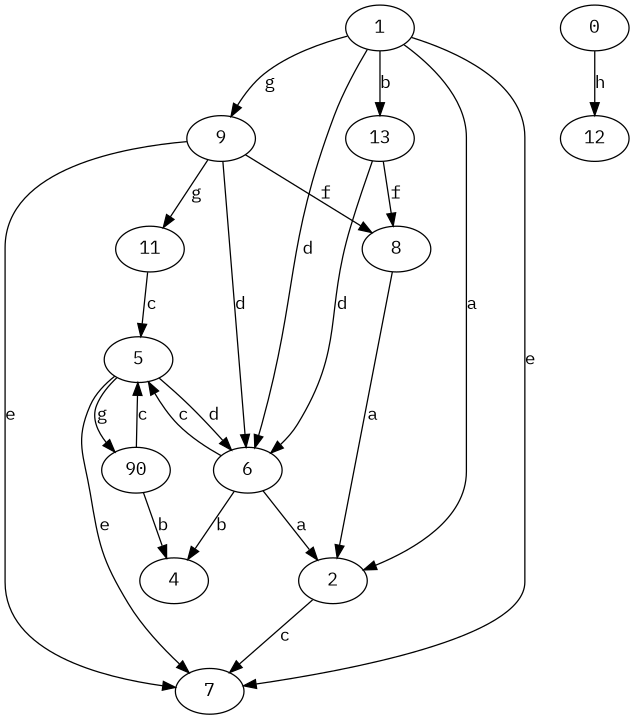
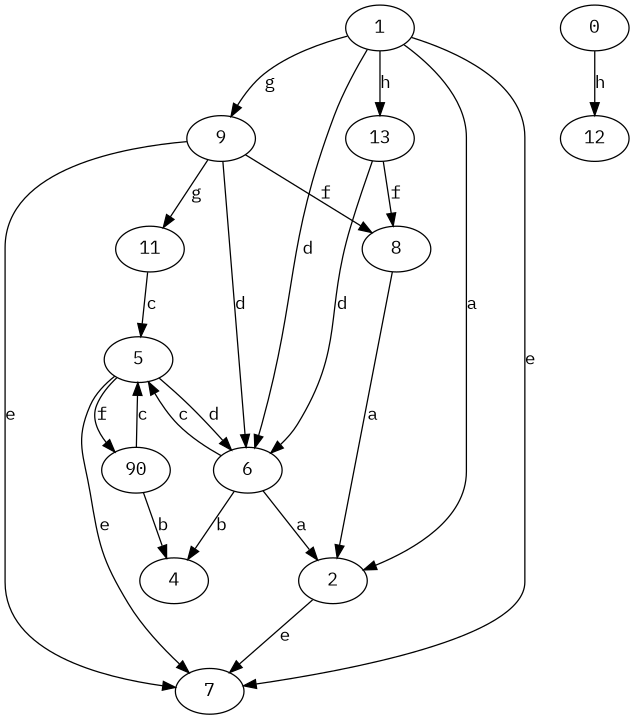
edge "1" -> "13": label "b" -> "h"
edge "5" -> "90": label "g" -> "f"
edge "2" -> "7": label "c" -> "e"
